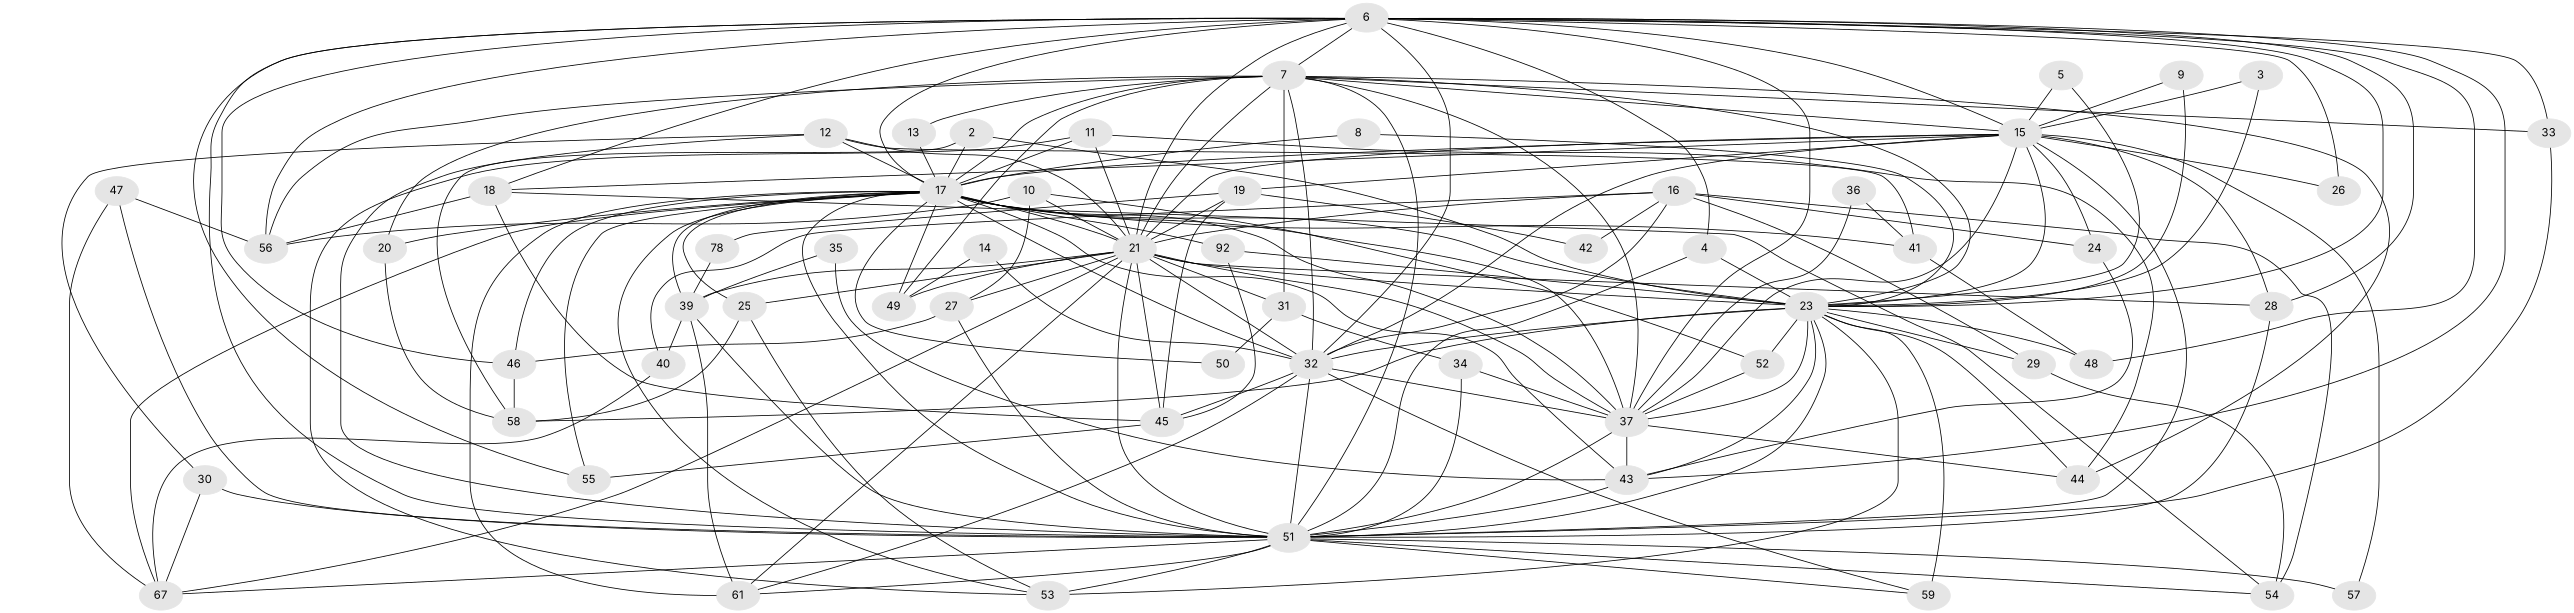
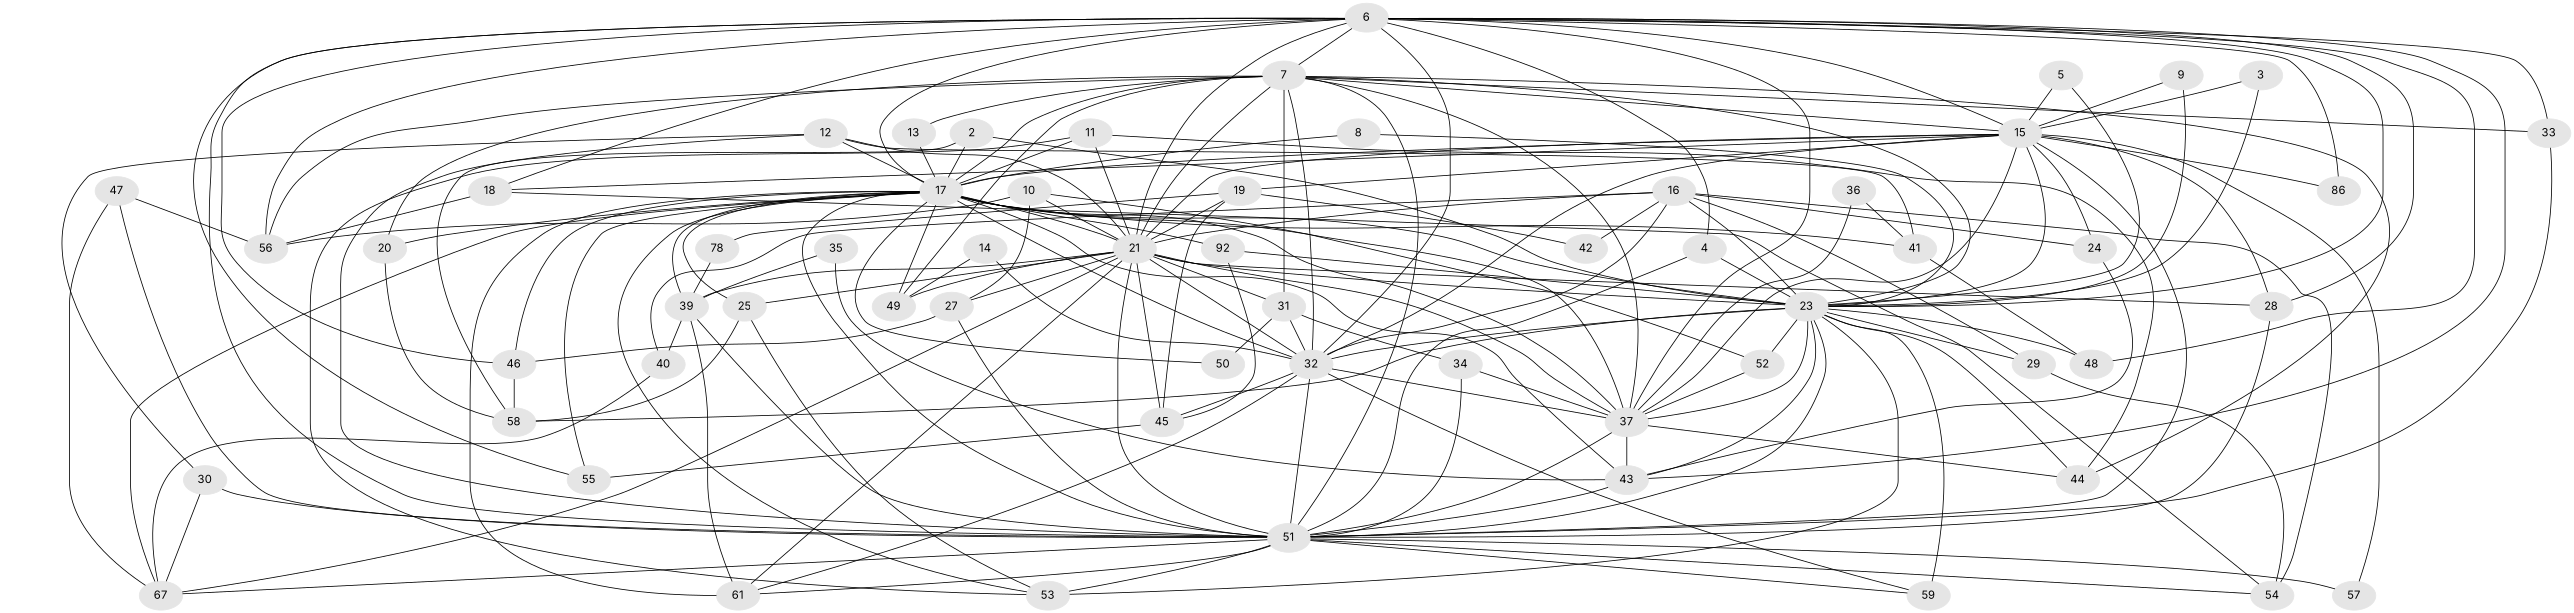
node "26": label "26" -> "86"
edge "16" -- "23": added
edge "31" -- "32": added
edge "18" -- "45": removed
